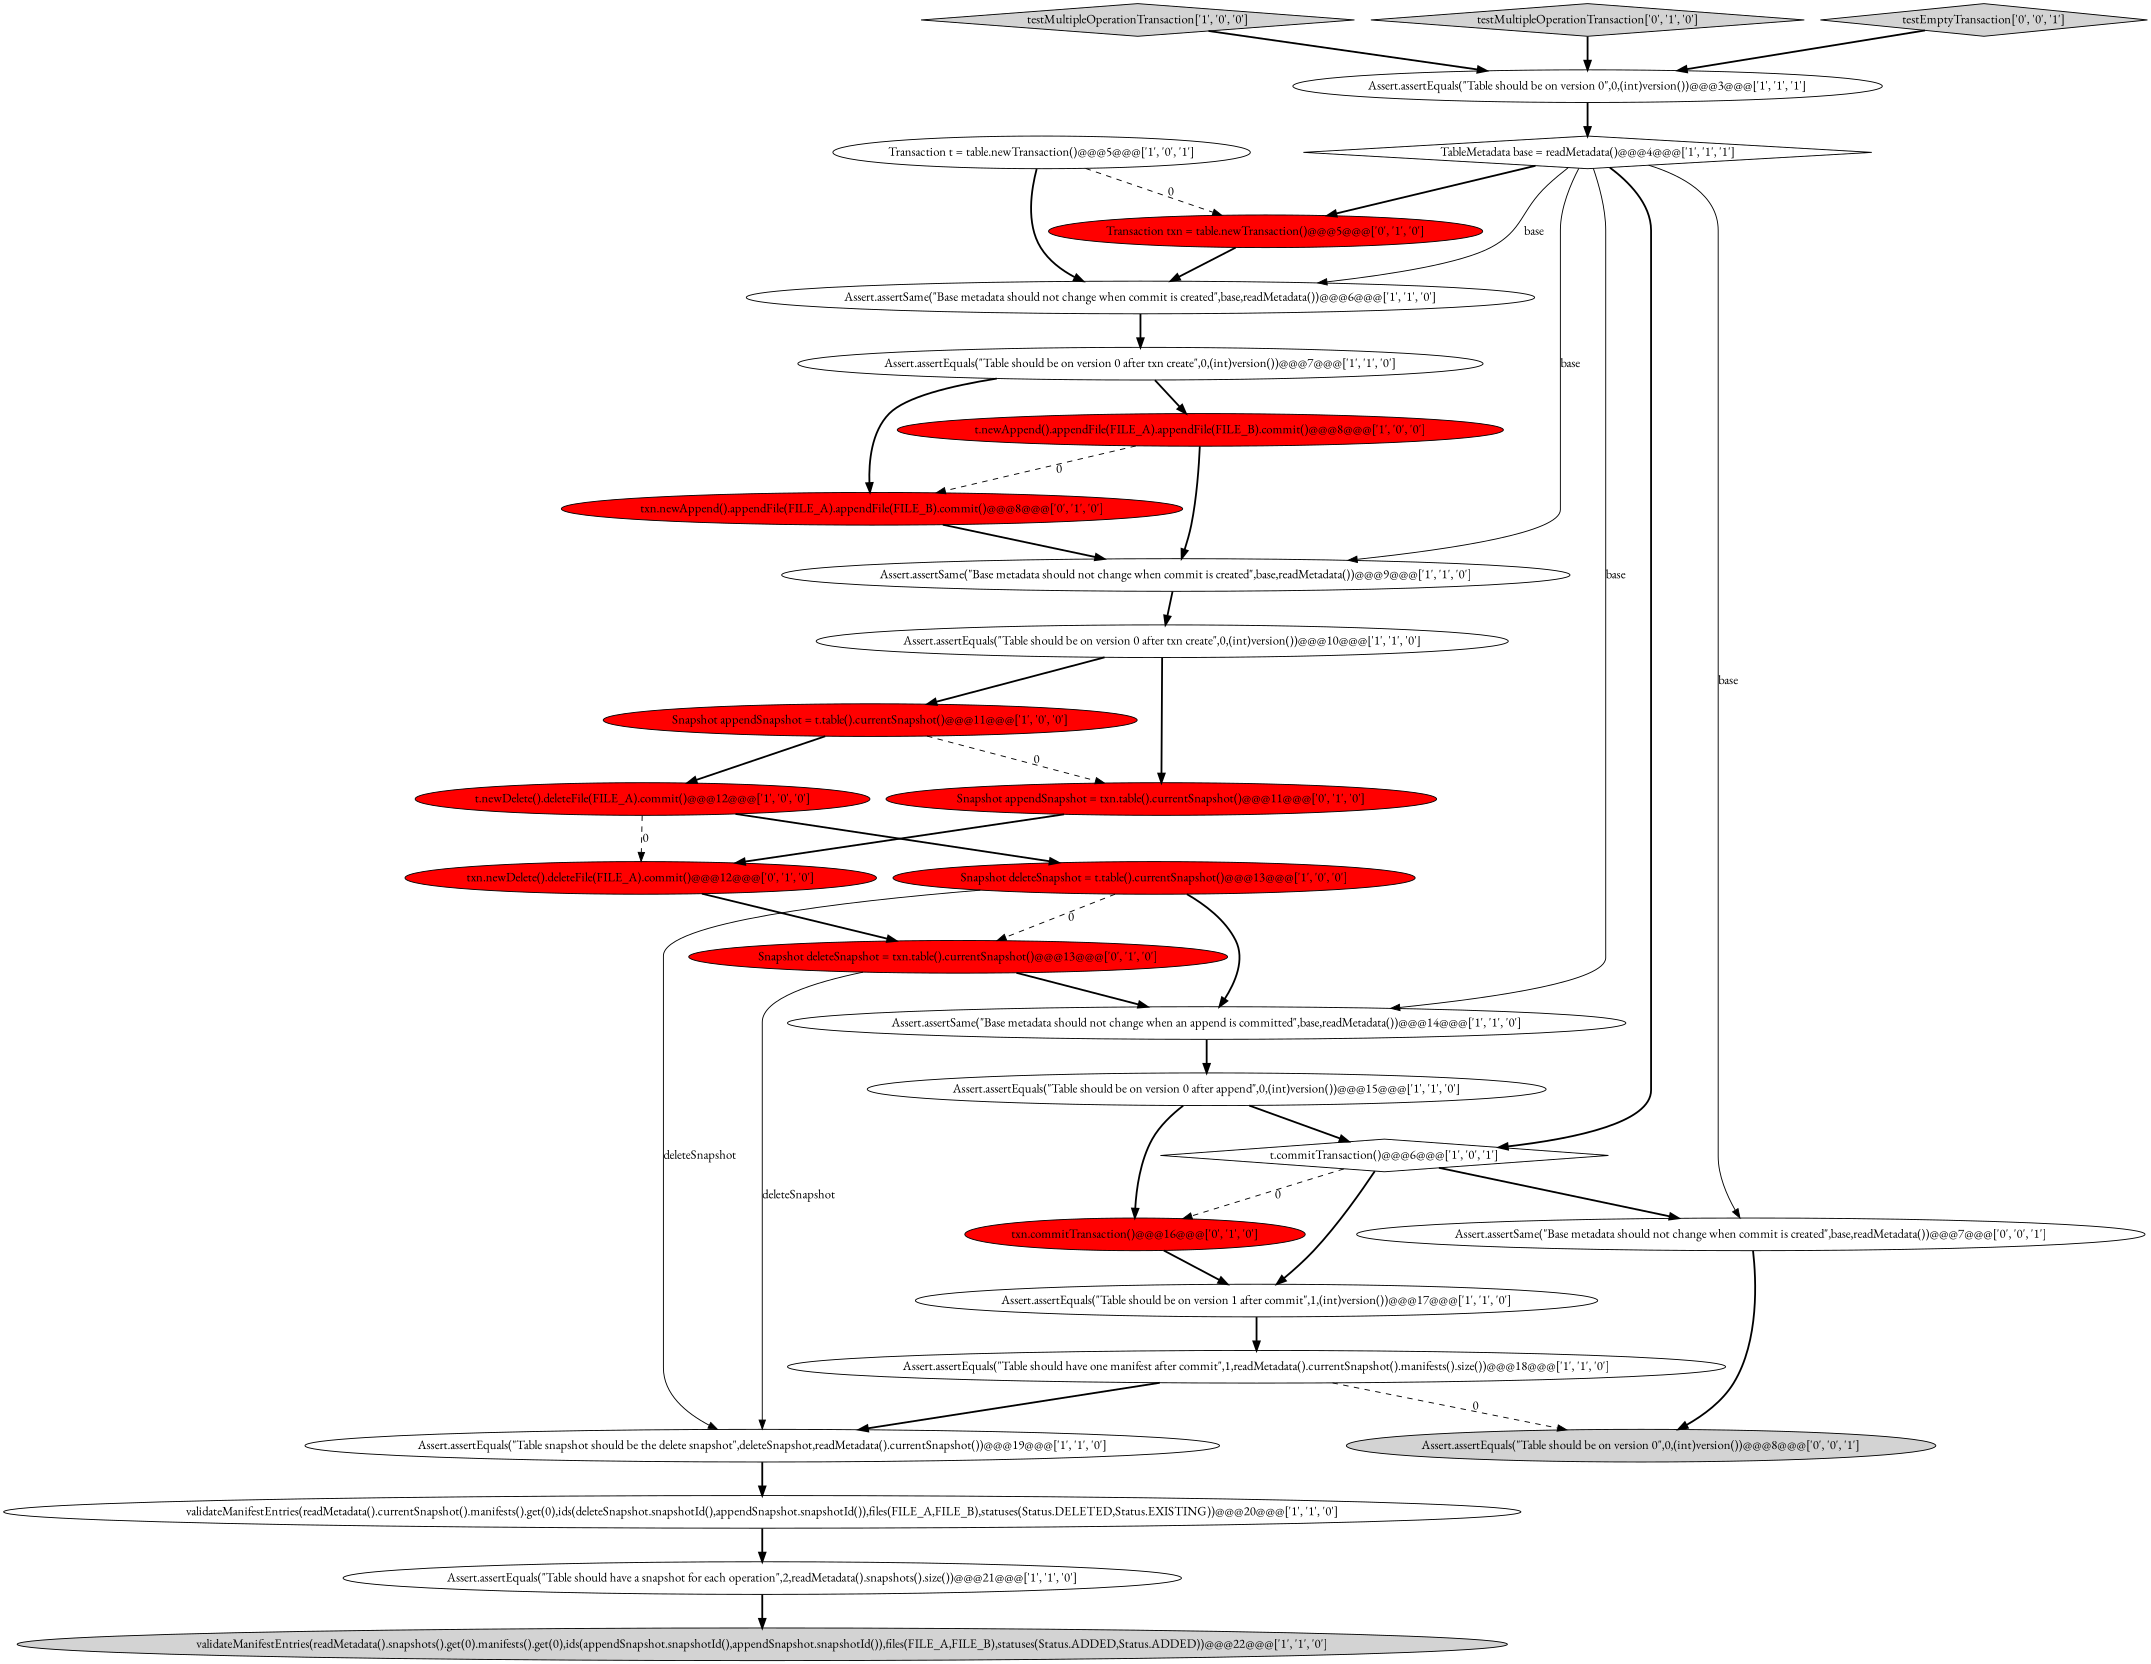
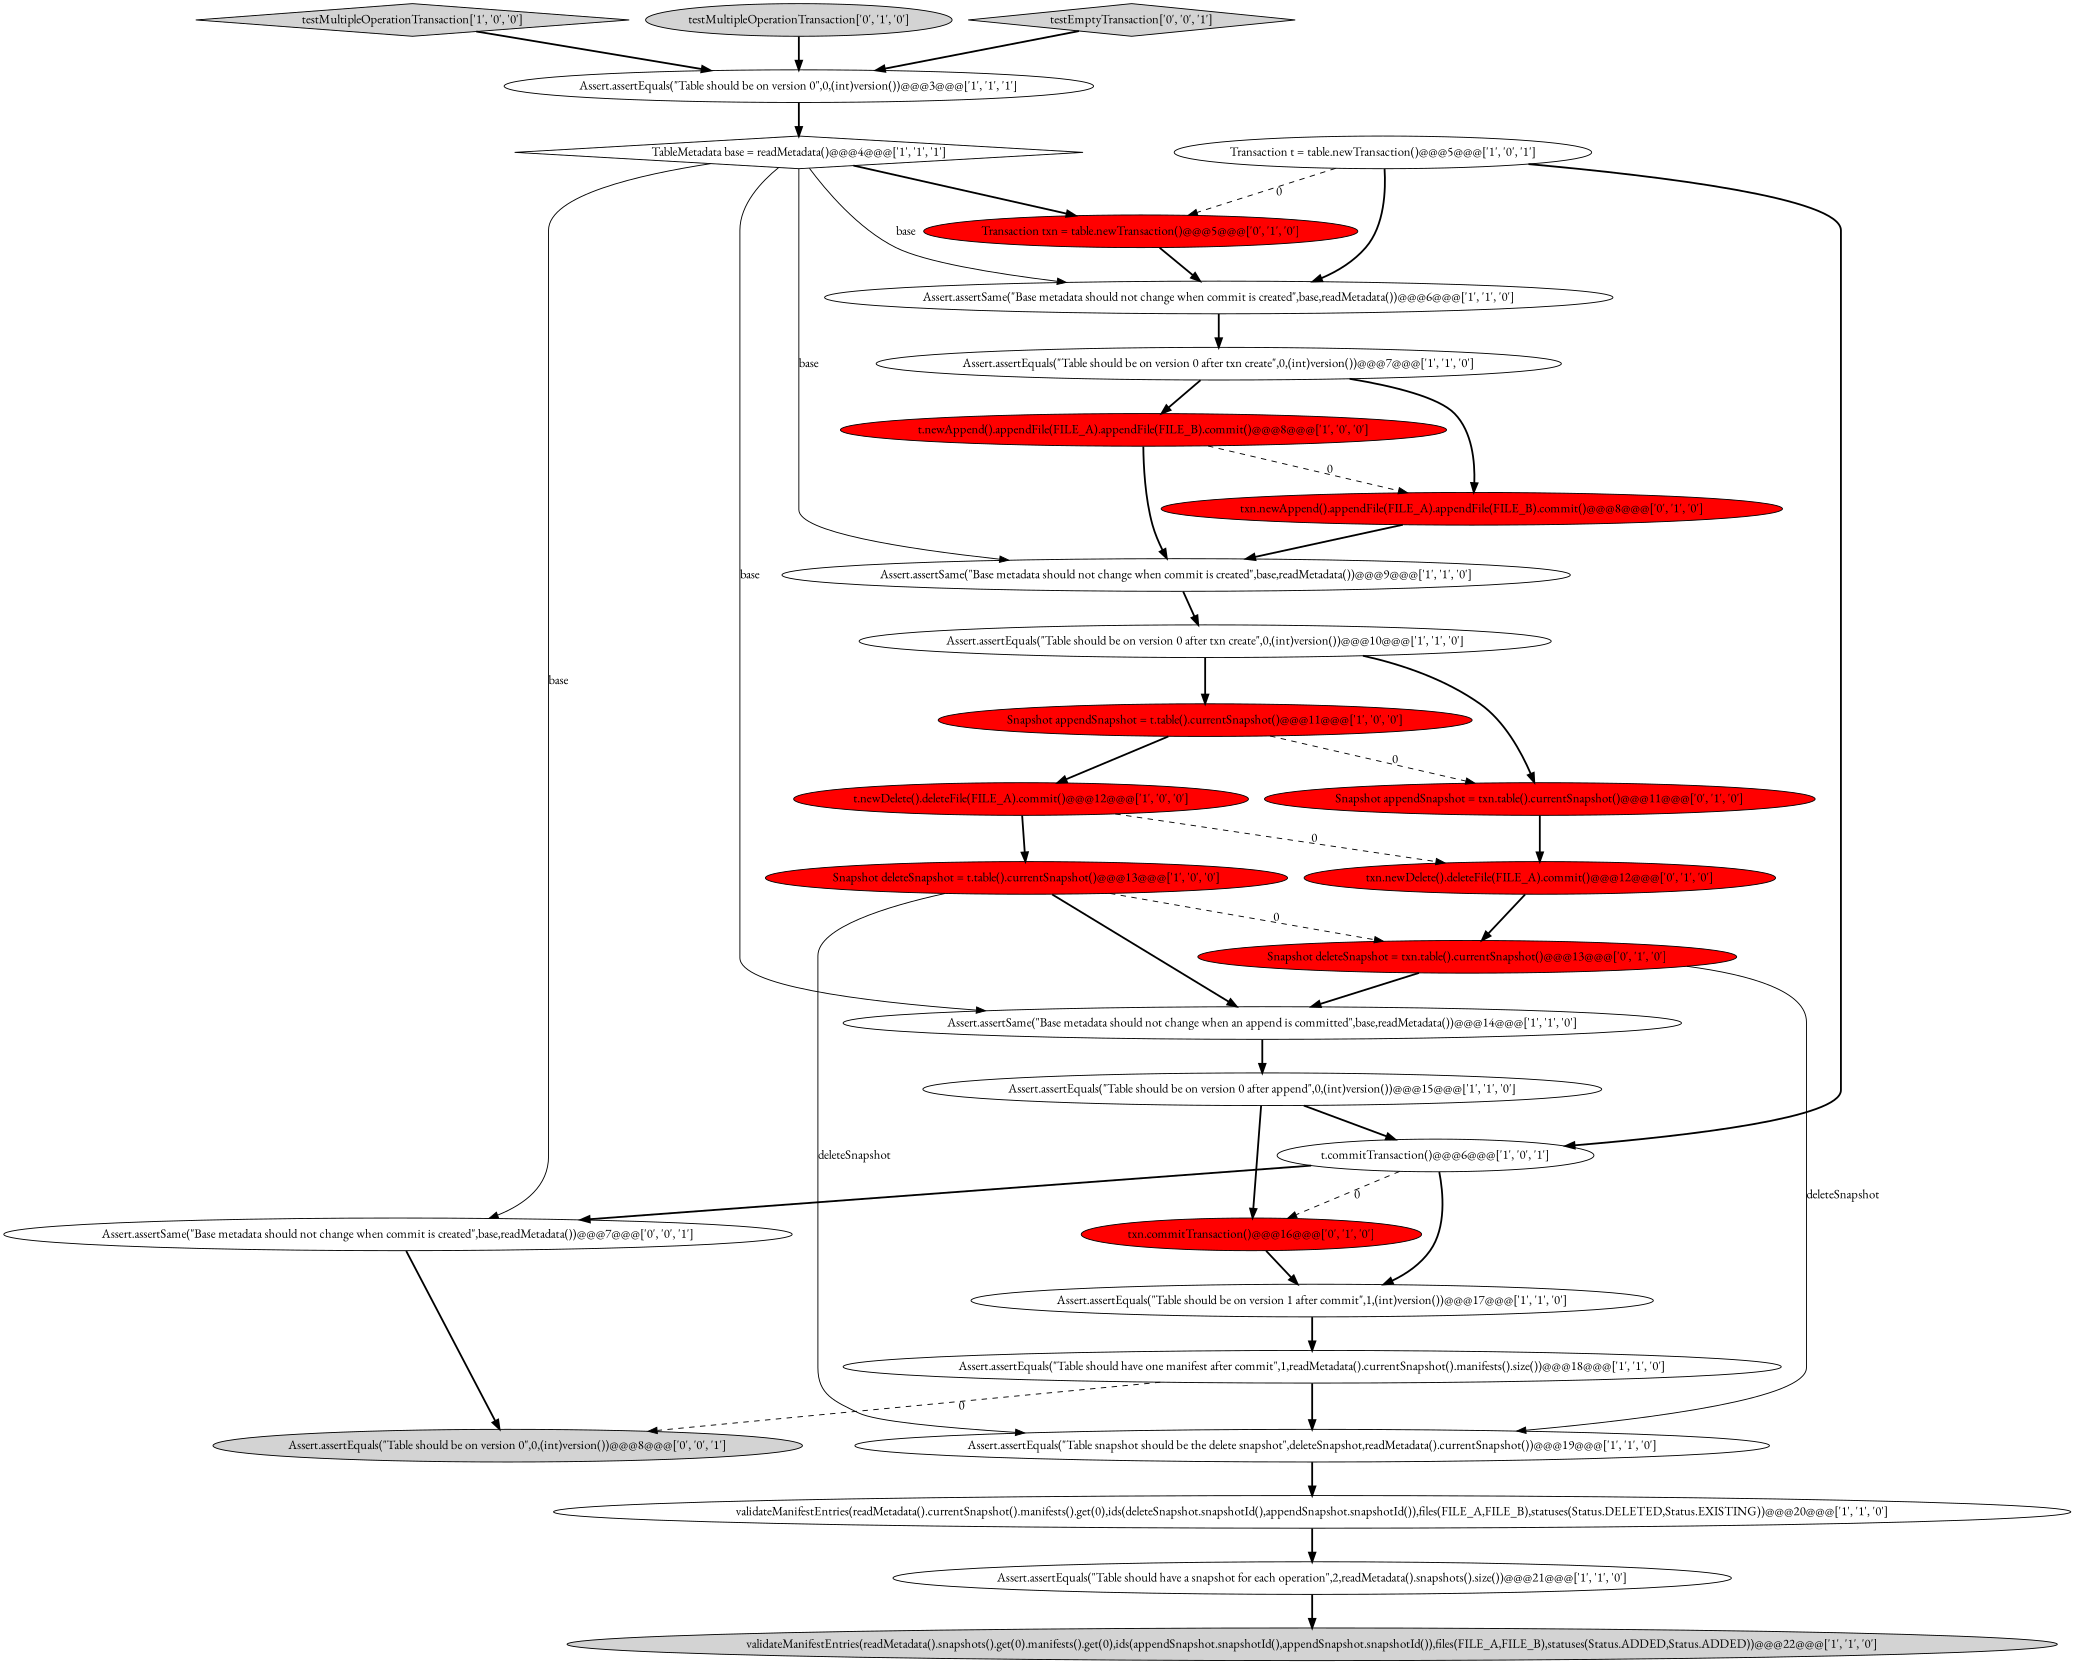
node "testMultipleOperationTransaction['0', '1', '0']": shape diamond -> ellipse
edge "TableMetadata base = readMetadata()@@@4@@@['1', '1', '1']" -> "t.commitTransaction()@@@6@@@['1', '0', '1']": now "Transaction t = table.newTransaction()@@@5@@@['1', '0', '1']" -> "t.commitTransaction()@@@6@@@['1', '0', '1']"
node "t.commitTransaction()@@@6@@@['1', '0', '1']": shape diamond -> ellipse
